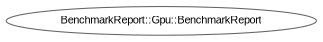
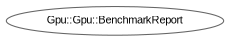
node "BenchmarkReport::Gpu::BenchmarkReport": label "BenchmarkReport::Gpu::BenchmarkReport" -> "Gpu::Gpu::BenchmarkReport"
